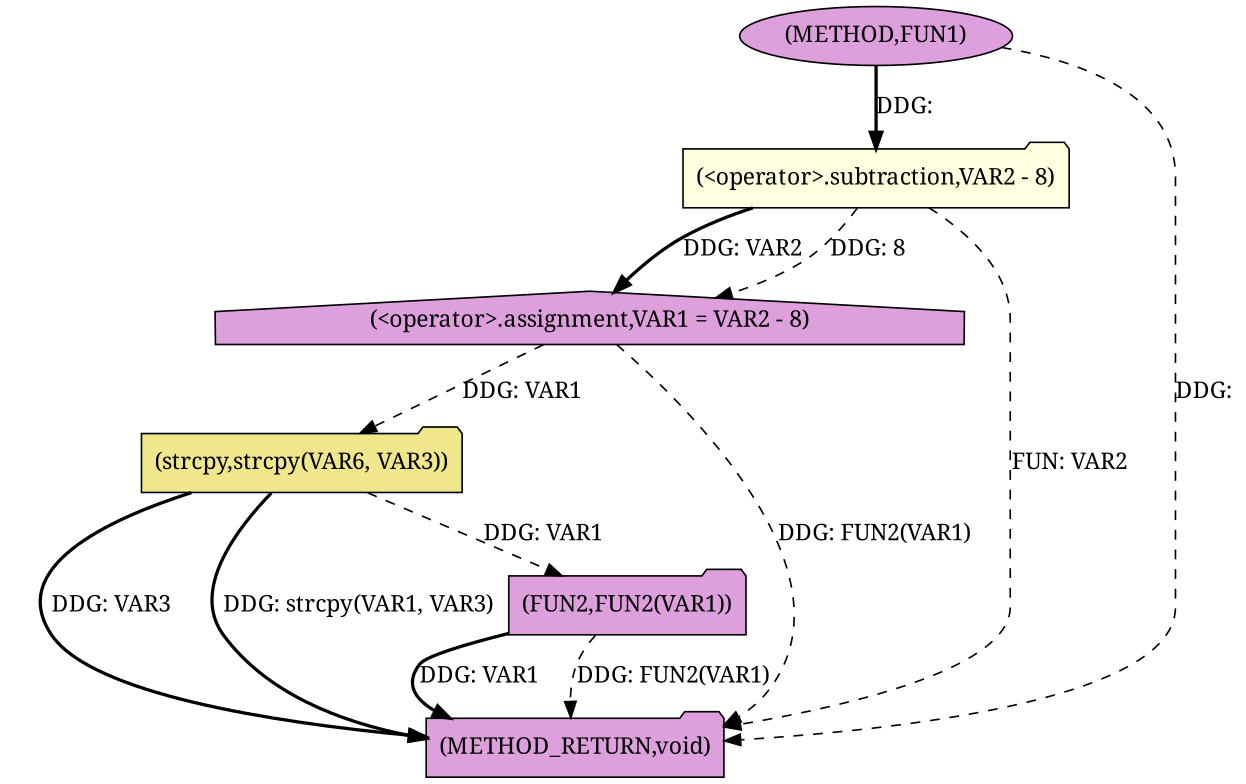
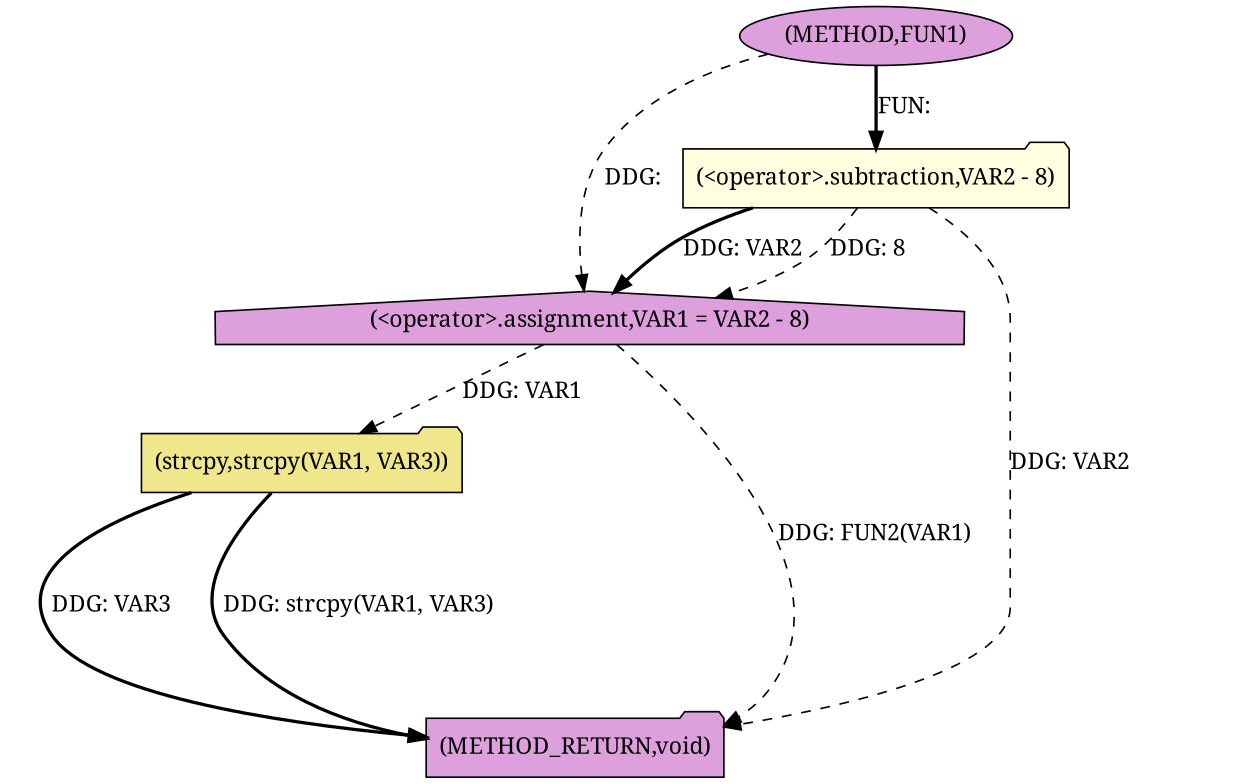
edge "(METHOD,FUN1)" -> "(<operator>.subtraction,VAR2 - 8)": label "DDG: " -> "FUN: "
node "(strcpy,strcpy(VAR6, VAR3))": label "(strcpy,strcpy(VAR6, VAR3))" -> "(strcpy,strcpy(VAR1, VAR3))"
edge "(<operator>.subtraction,VAR2 - 8)" -> "(METHOD_RETURN,void)": label "FUN: VAR2" -> "DDG: VAR2"
edge "(METHOD,FUN1)" -> "(METHOD_RETURN,void)": now "(METHOD,FUN1)" -> "(<operator>.assignment,VAR1 = VAR2 - 8)"
node "(FUN2,FUN2(VAR1))": removed
